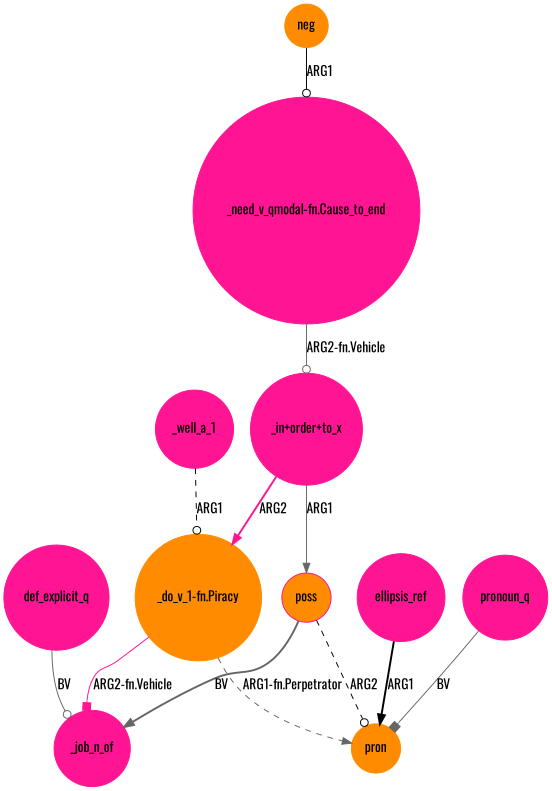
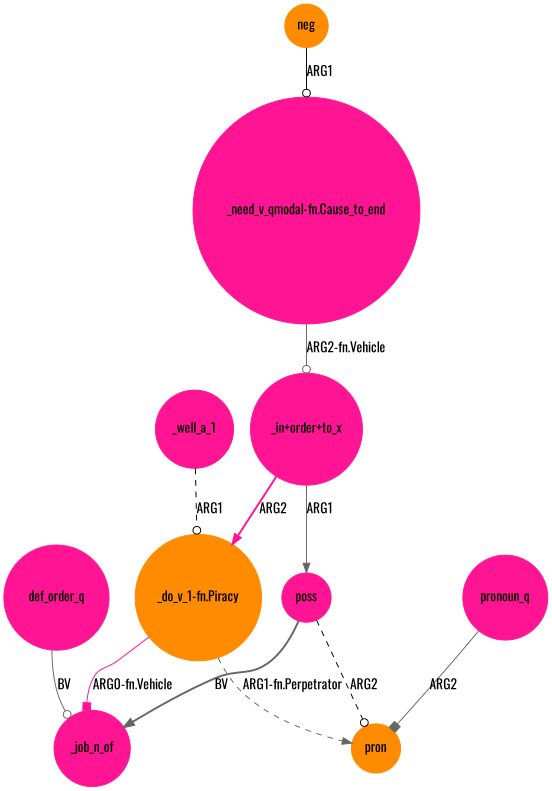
node "def_explicit_q": label "def_explicit_q" -> "def_order_q"
node "poss": fillcolor darkorange -> deeppink
node "ellipsis_ref": removed
edge "_do_v_1-fn.Piracy" -> "_job_n_of": label "ARG2-fn.Vehicle" -> "ARG0-fn.Vehicle"
edge "pronoun_q" -> "pron": label "BV" -> "ARG2"
